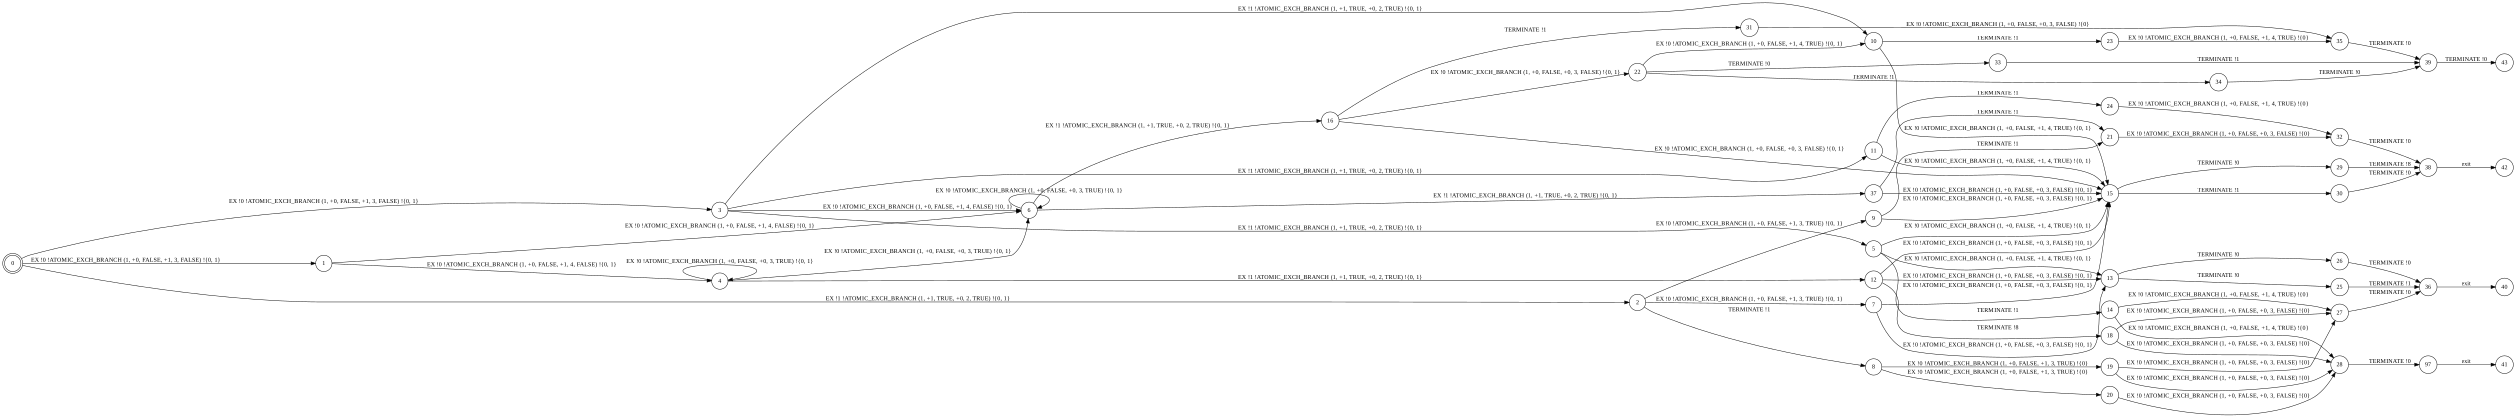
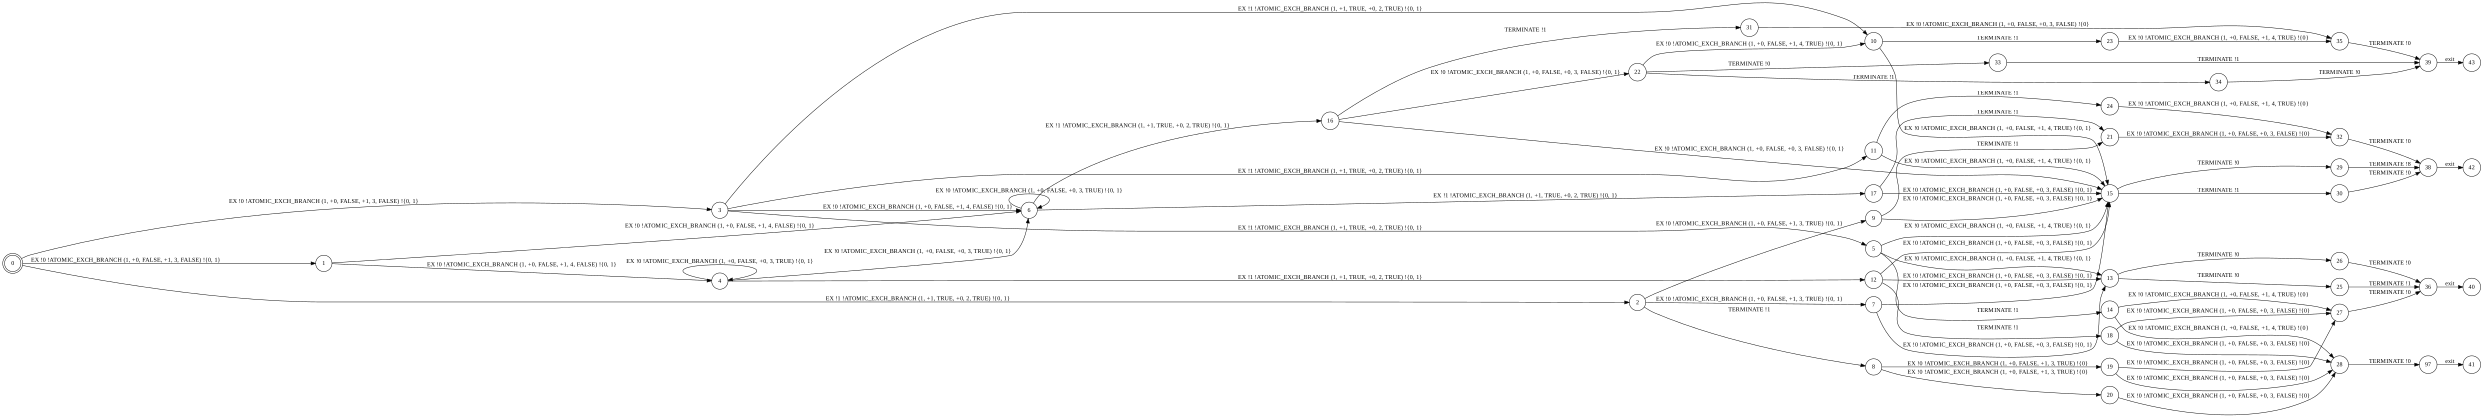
edge "39" -> "43": label "TERMINATE !0" -> "exit"
node "37": label "37" -> "17"
edge "12" -> "18": label "TERMINATE !8" -> "TERMINATE !1"
